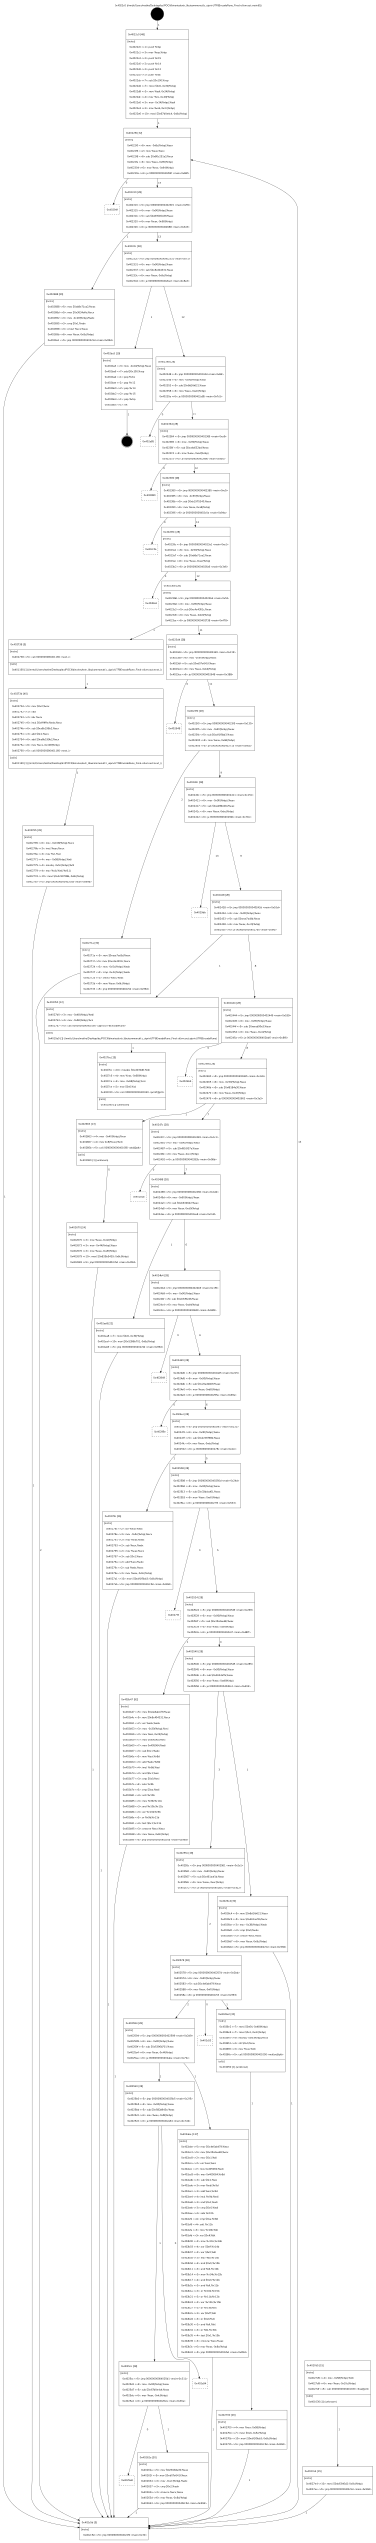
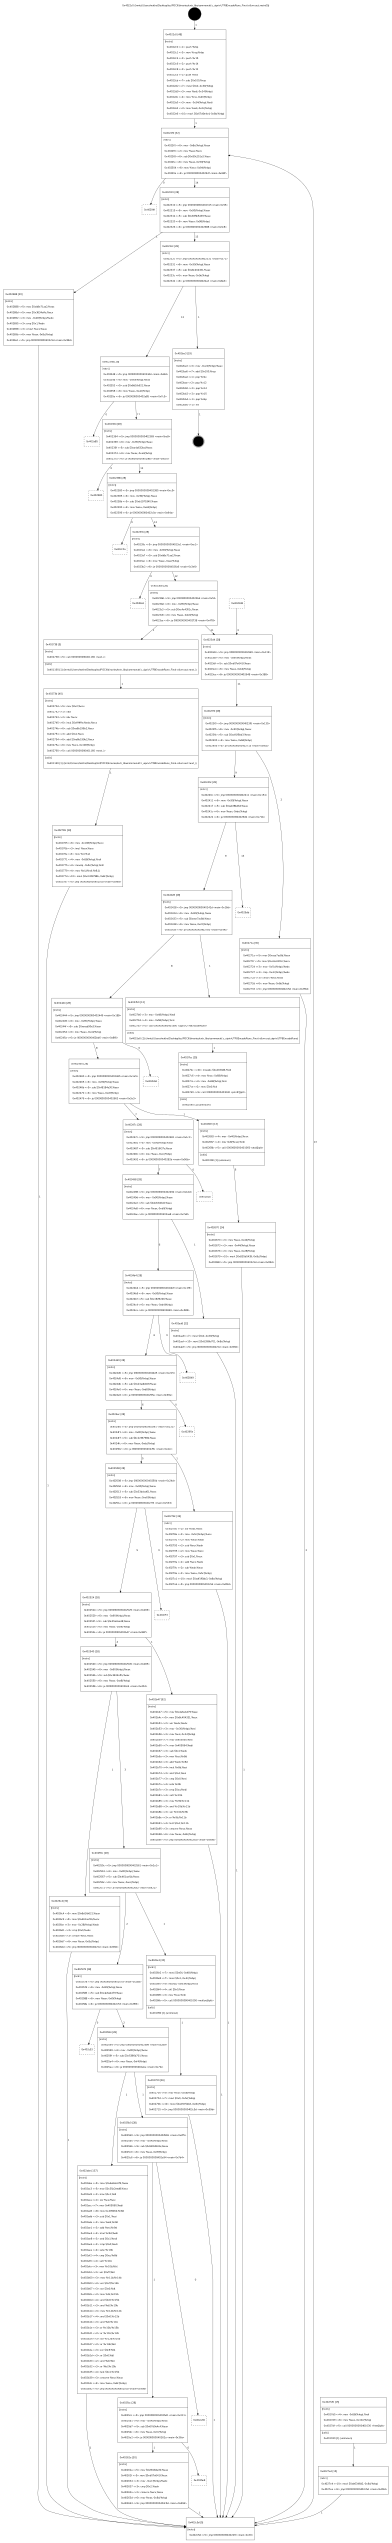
edge "0x4023d4 [28]" -> "0x402648": reversed
edge "0x402578 [28]" -> "0x4026e2 [30]": now "0x40255c [28]" -> "0x4026e2 [30]"
